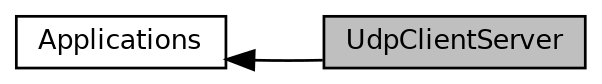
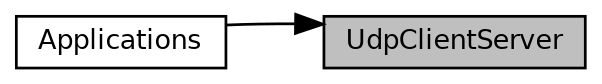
edge "UdpClientServer" -> "Applications": reversed
